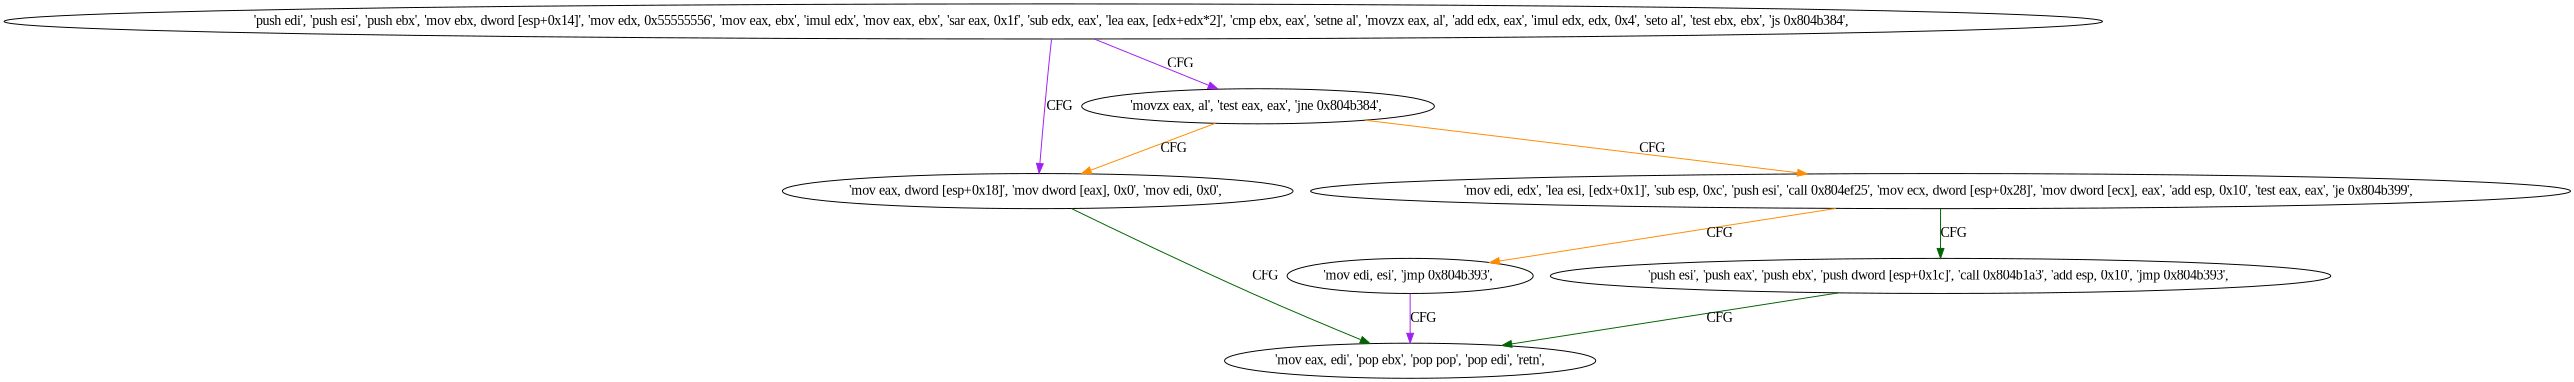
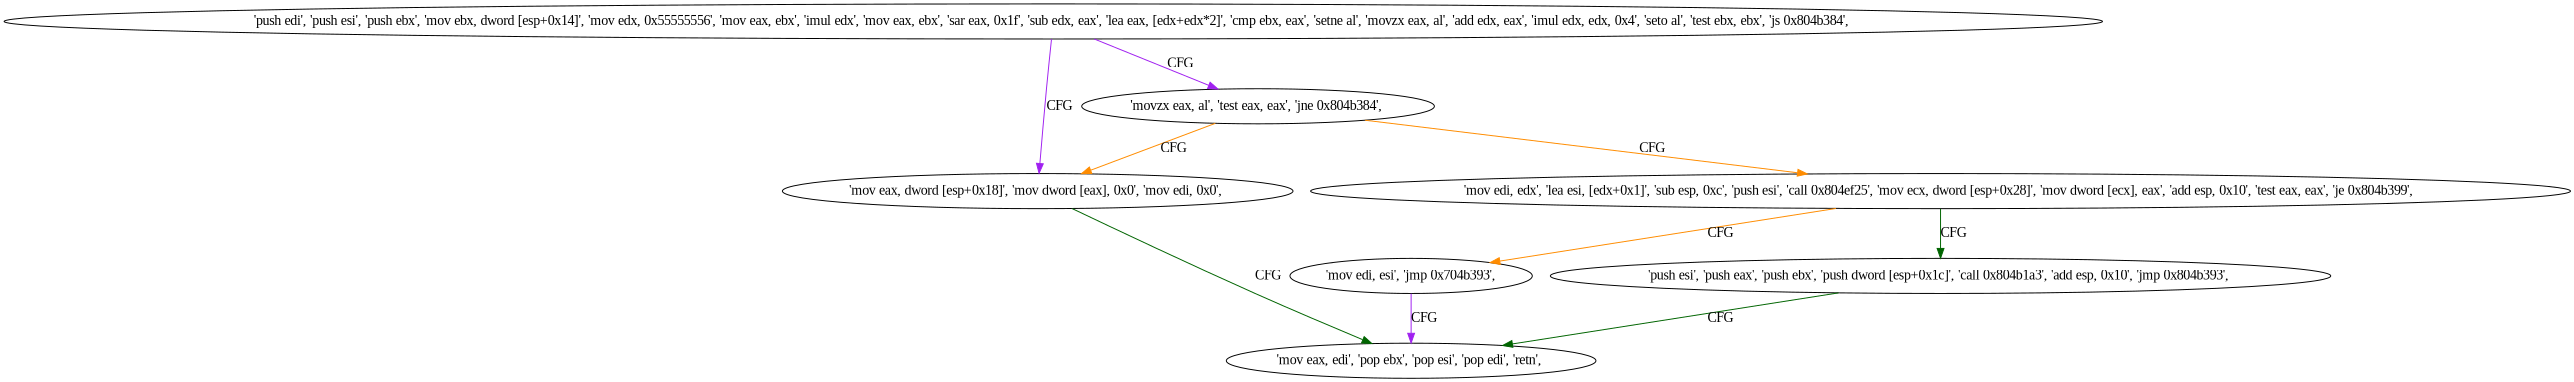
node "'mov edi, esi', 'jmp 0x804b393',": label "'mov edi, esi', 'jmp 0x804b393'," -> "'mov edi, esi', 'jmp 0x704b393',"
node "'mov eax, edi', 'pop ebx', 'pop pop', 'pop edi', 'retn',": label "'mov eax, edi', 'pop ebx', 'pop pop', 'pop edi', 'retn'," -> "'mov eax, edi', 'pop ebx', 'pop esi', 'pop edi', 'retn',"
